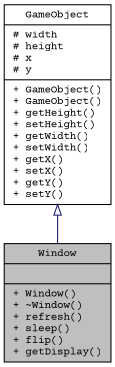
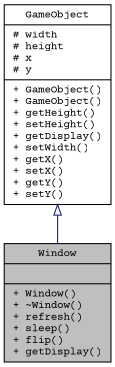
node "GameObject": text "+ getWidth()" -> "+ getDisplay()"
